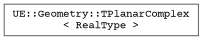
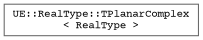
node "UE::Geometry::TPlanarComplex < RealType >": label "UE::Geometry::TPlanarComplex < RealType >" -> "UE::RealType::TPlanarComplex < RealType >"
